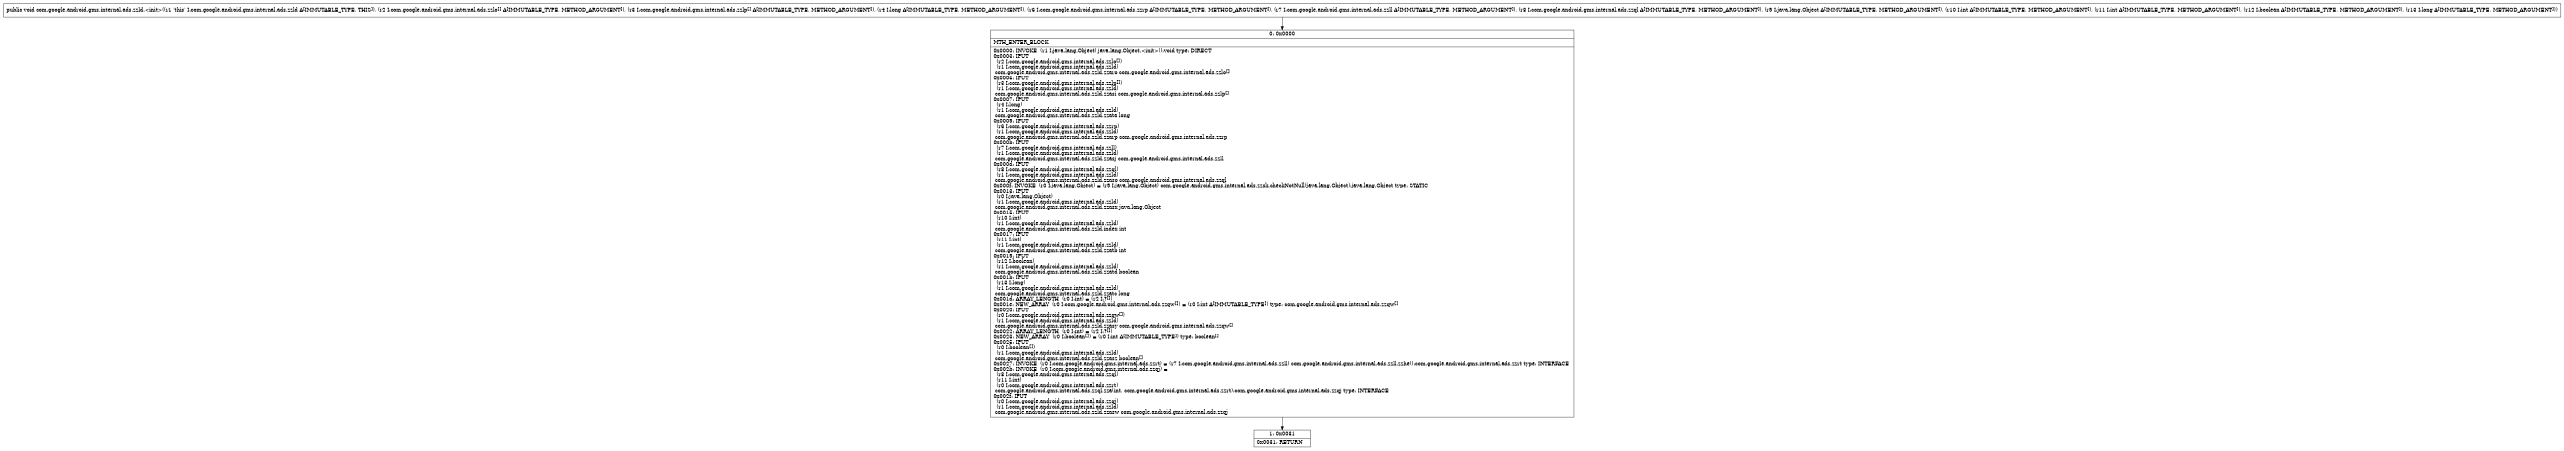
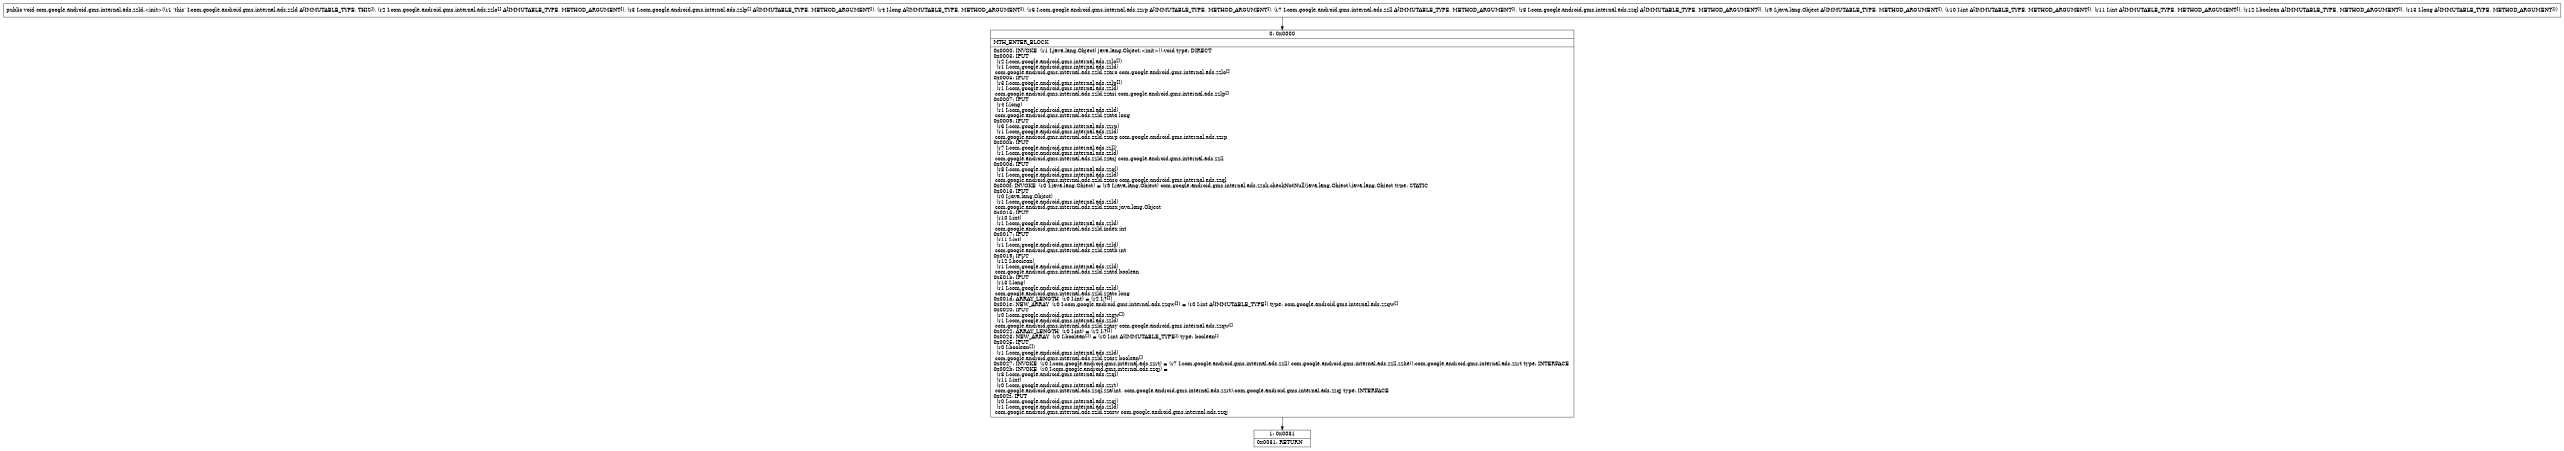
node "0: 0x0000": text "0x001b: IPUT" -> "0x501b: IPUT"
